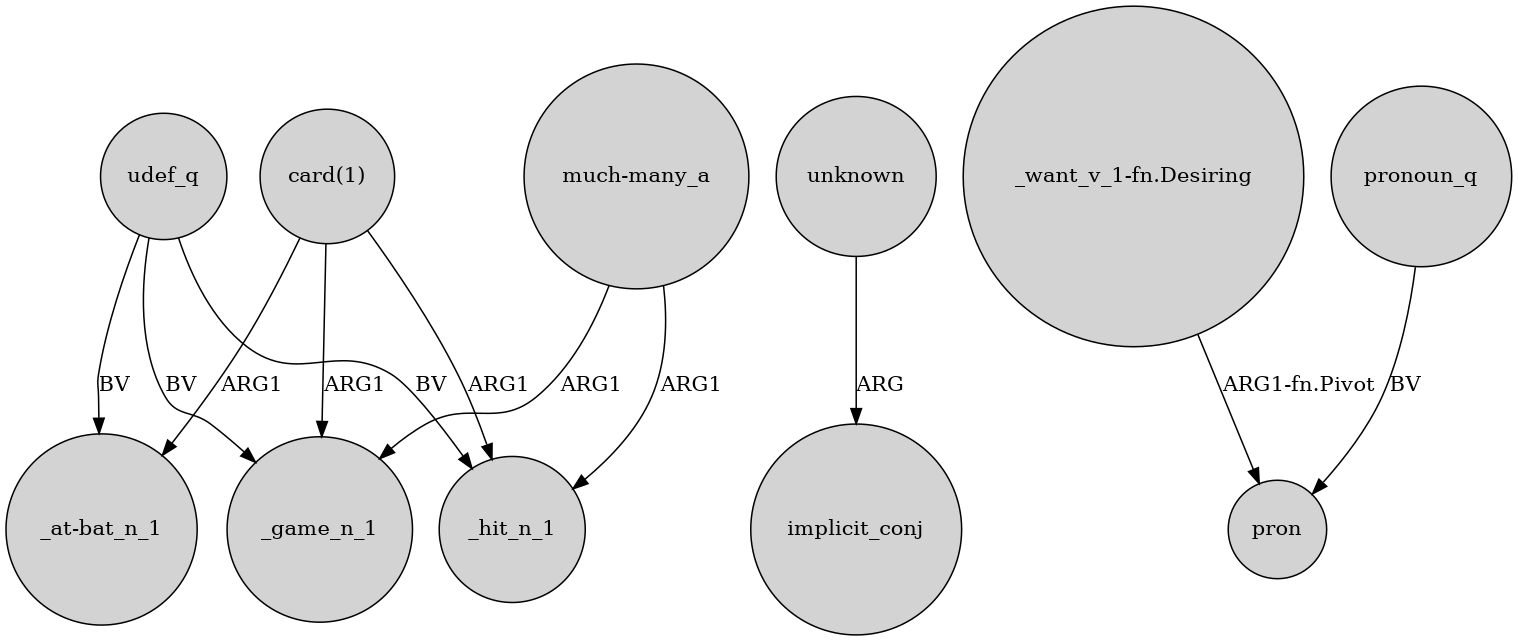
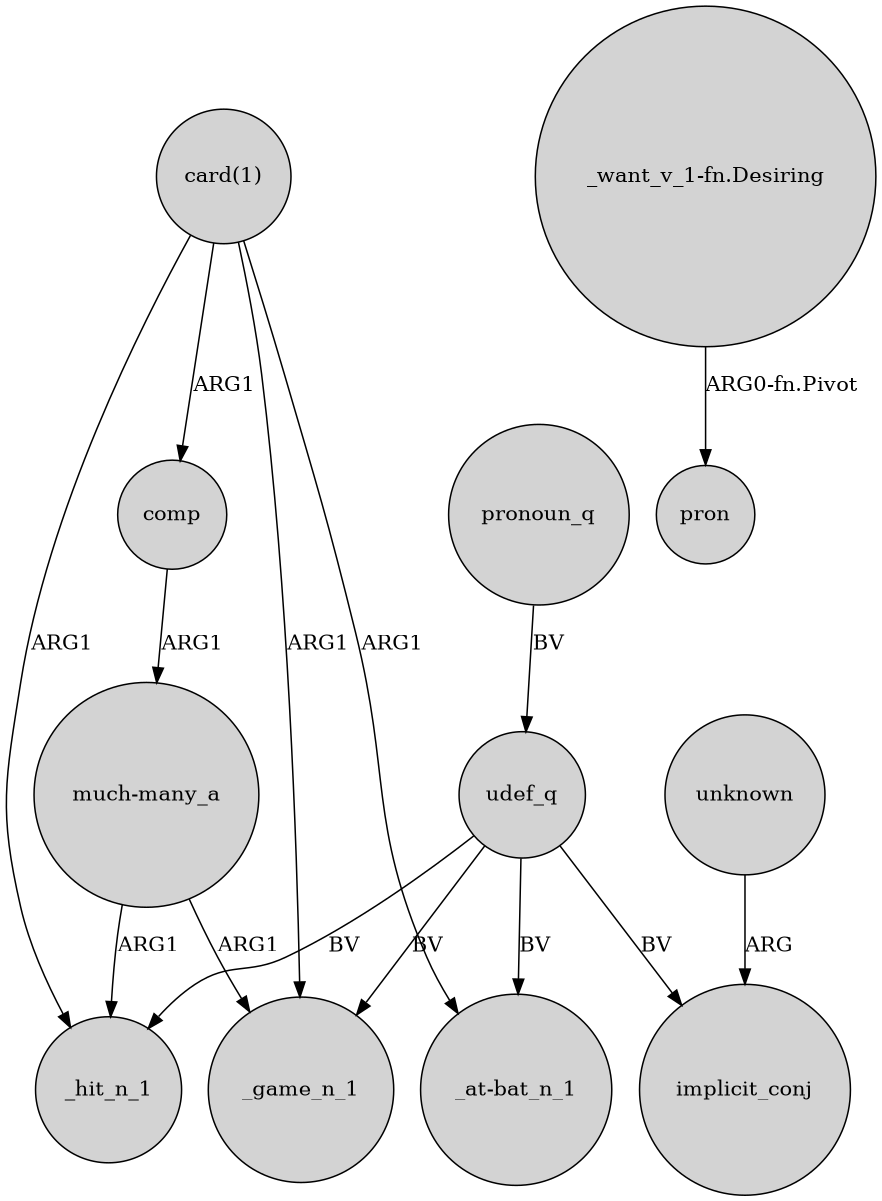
edge "pronoun_q" -> "pron": now "pronoun_q" -> "udef_q"
edge "_want_v_1-fn.Desiring" -> "pron": label "ARG1-fn.Pivot" -> "ARG0-fn.Pivot"
node "comp": added
edge "udef_q" -> "implicit_conj": added, label "BV"
